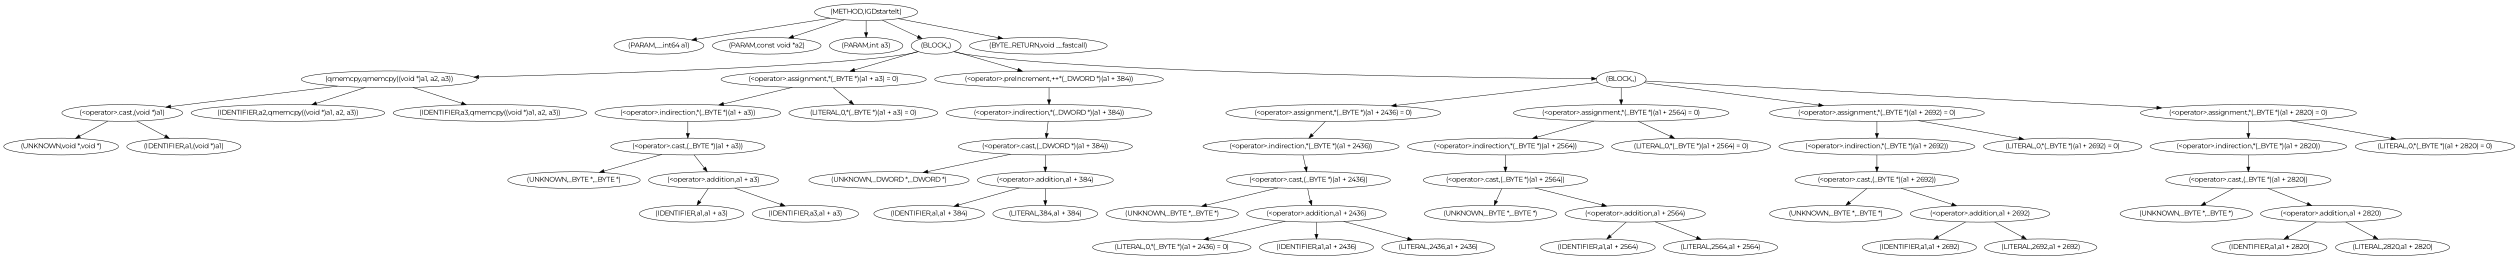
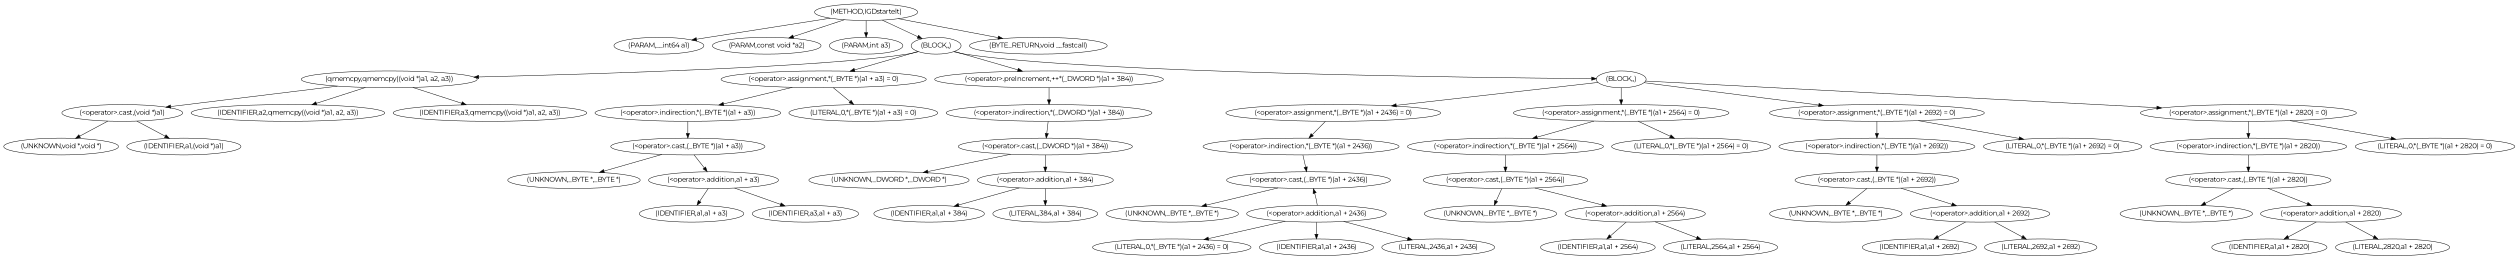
edge "(<operator>.cast,(_BYTE *)(a1 + 2436))" -> "(<operator>.addition,a1 + 2436)": reversed
